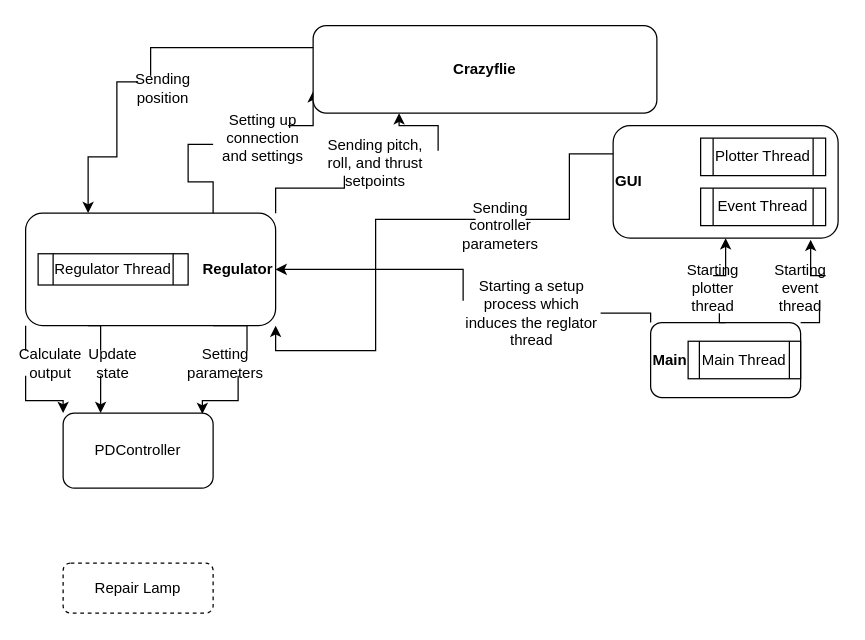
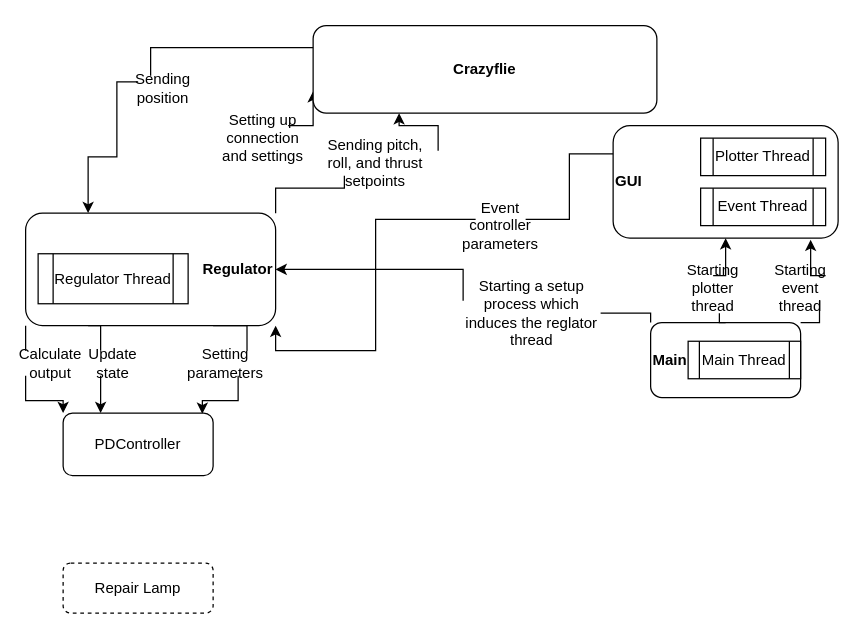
edge "Setting up connection and settings" -- "Regulator": removed
node "Sending controller parameters": label "Sending controller parameters" -> "Event controller parameters"
node "Regulator Thread": size 150x31 -> 150x50
node "PDController": size 150x75 -> 150x63
